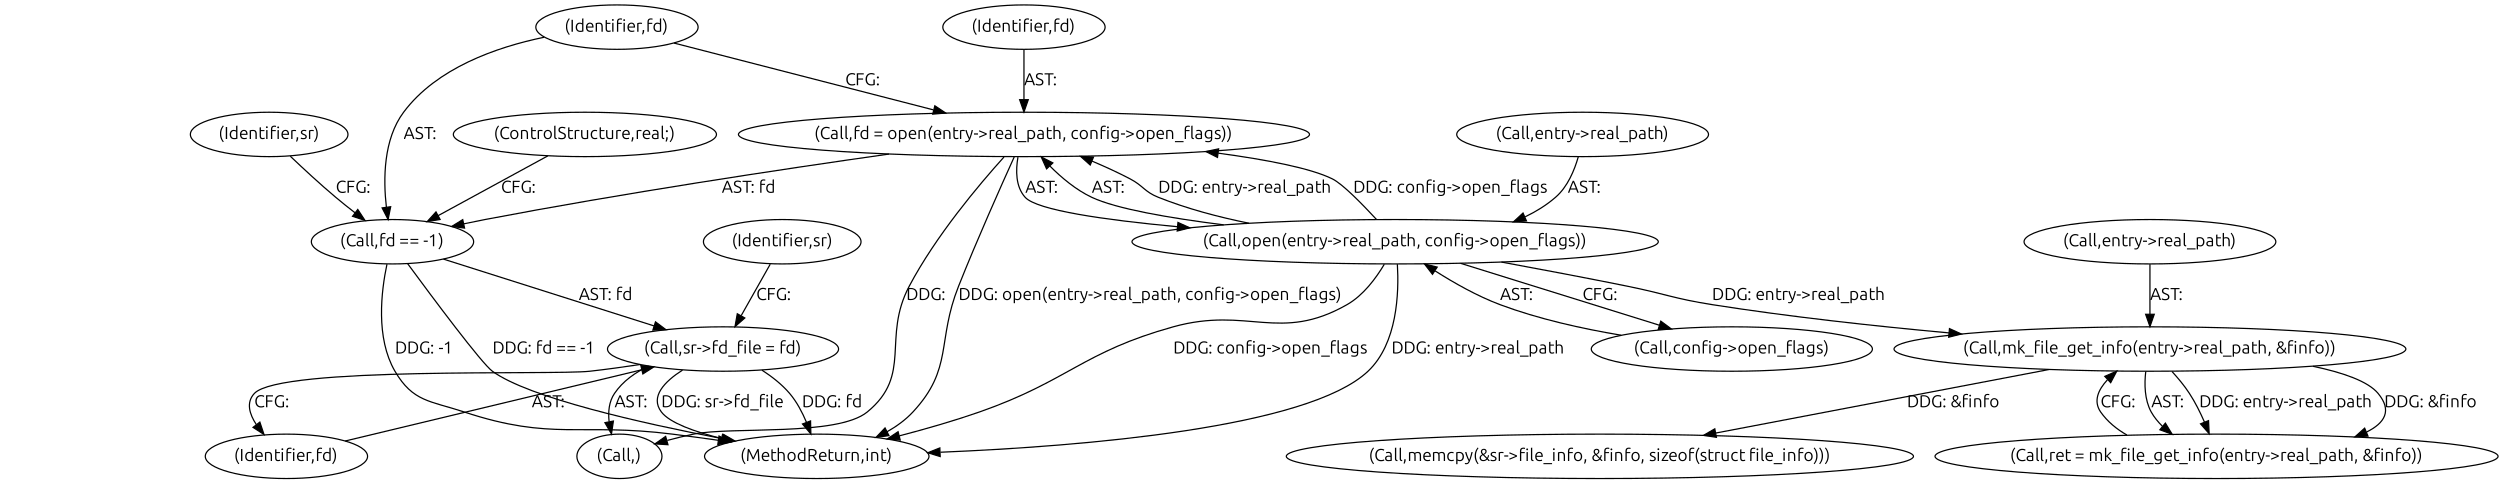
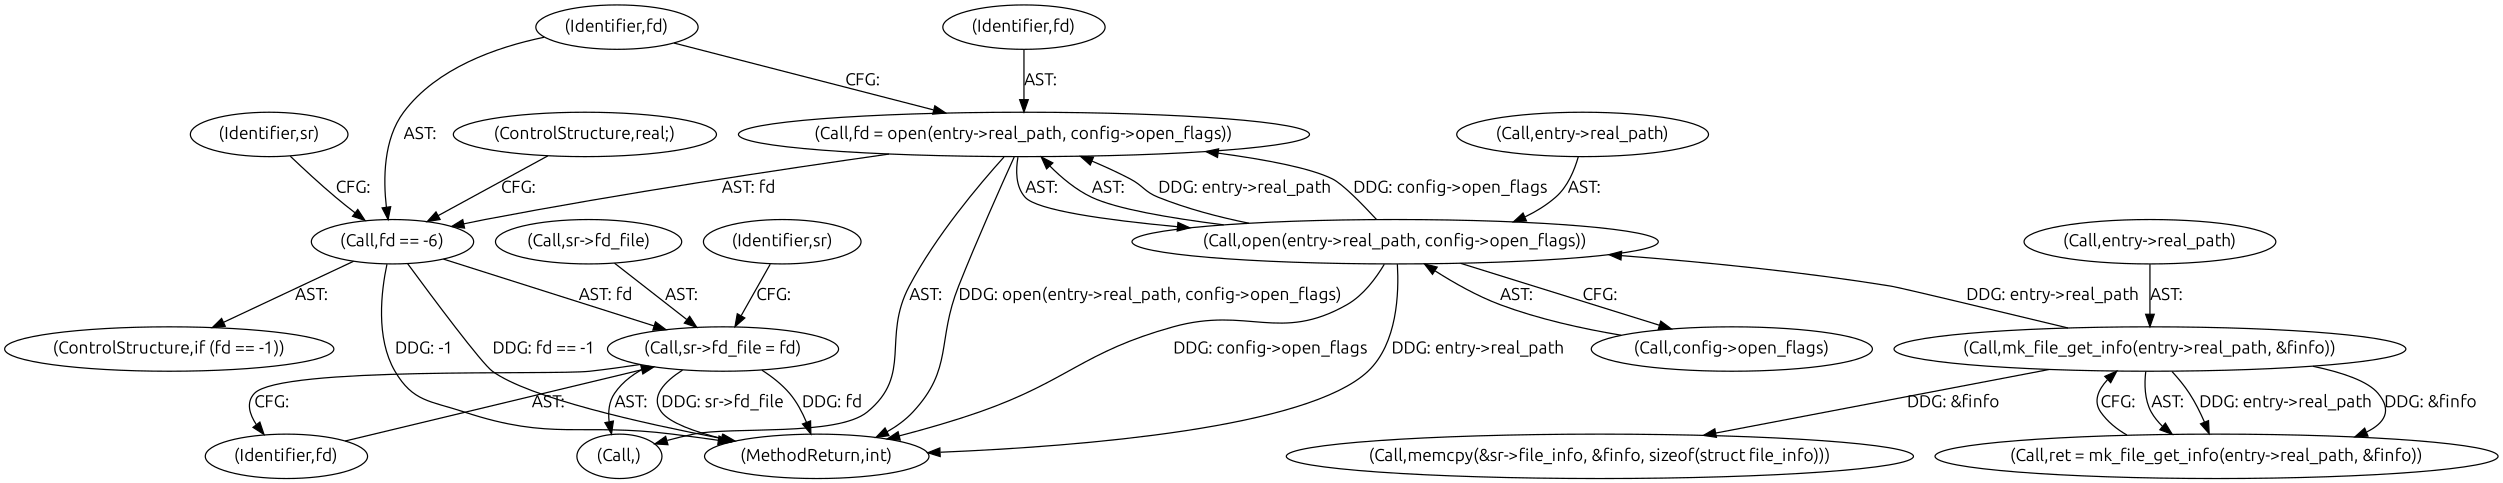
node "(Call,fd == -1)": label "(Call,fd == -1)" -> "(Call,fd == -6)"
node "(Call,sr->fd_file)": added
edge "(Call,fd = open(entry->real_path, config->open_flags))" -> "(Call,)": label "DDG: " -> "AST: "
edge "(Call,open(entry->real_path, config->open_flags))" -> "(Call,mk_file_get_info(entry->real_path, &finfo))": reversed
node "(ControlStructure,if (fd == -1))": added
